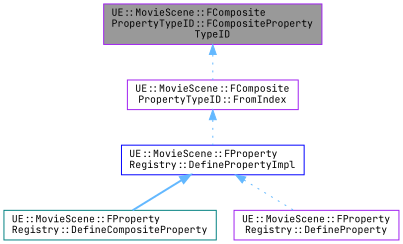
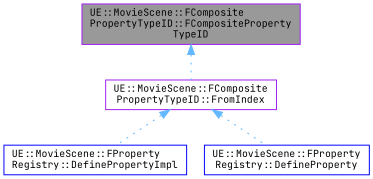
edge "UE::MovieScene::FProperty Registry::DefineProperty" -> "UE::MovieScene::FProperty Registry::DefinePropertyImpl": now "UE::MovieScene::FProperty Registry::DefineProperty" -> "UE::MovieScene::FComposite PropertyTypeID::FromIndex"
node "UE::MovieScene::FProperty Registry::DefineCompositeProperty": removed
node "UE::MovieScene::FProperty Registry::DefineProperty": color purple -> blue
